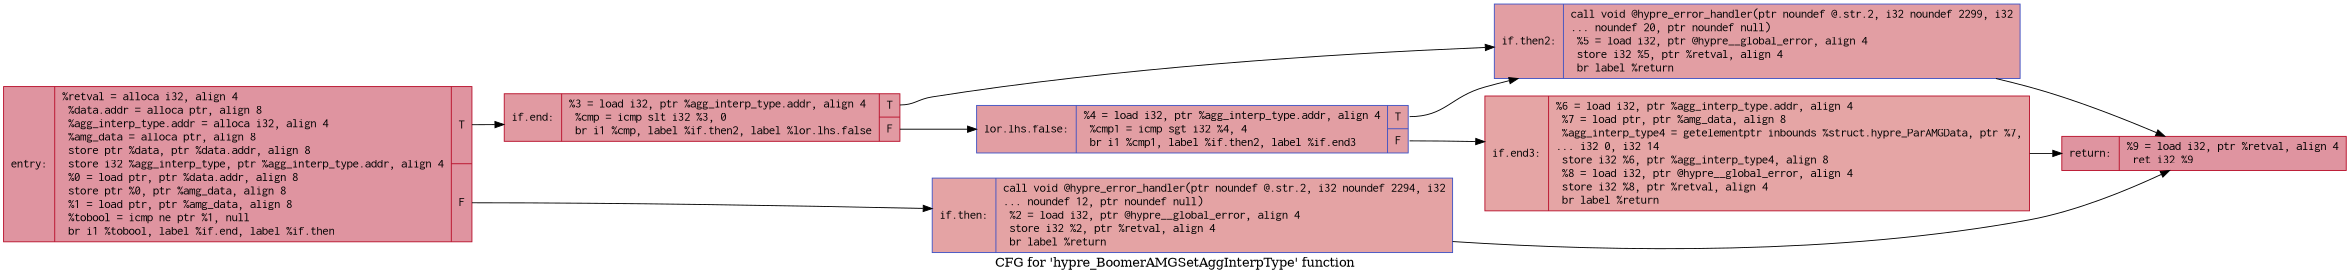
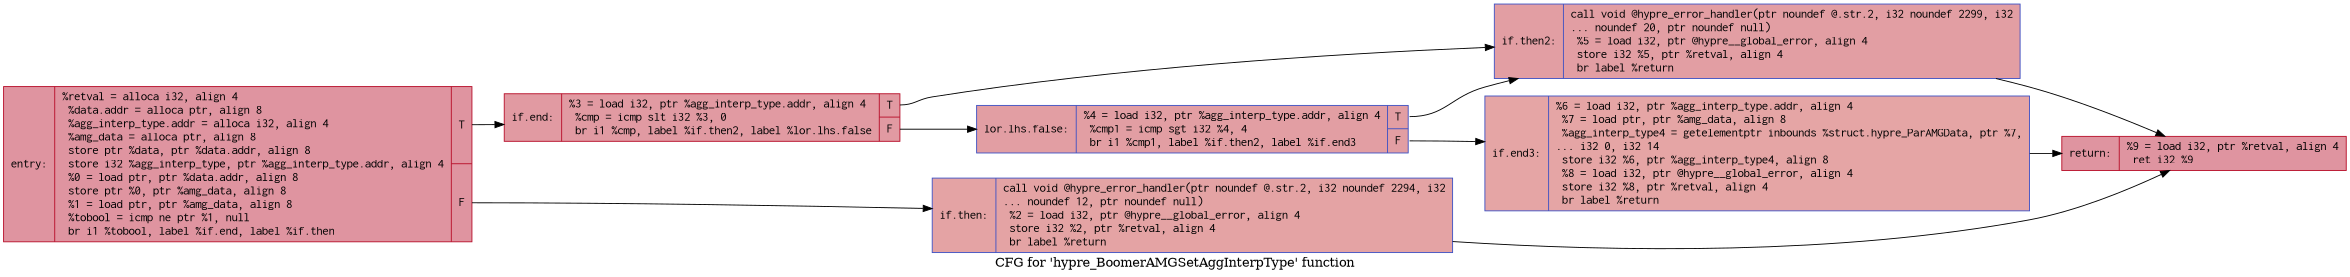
node "if.end3:": color #b70d28ff -> #3d50c3ff
